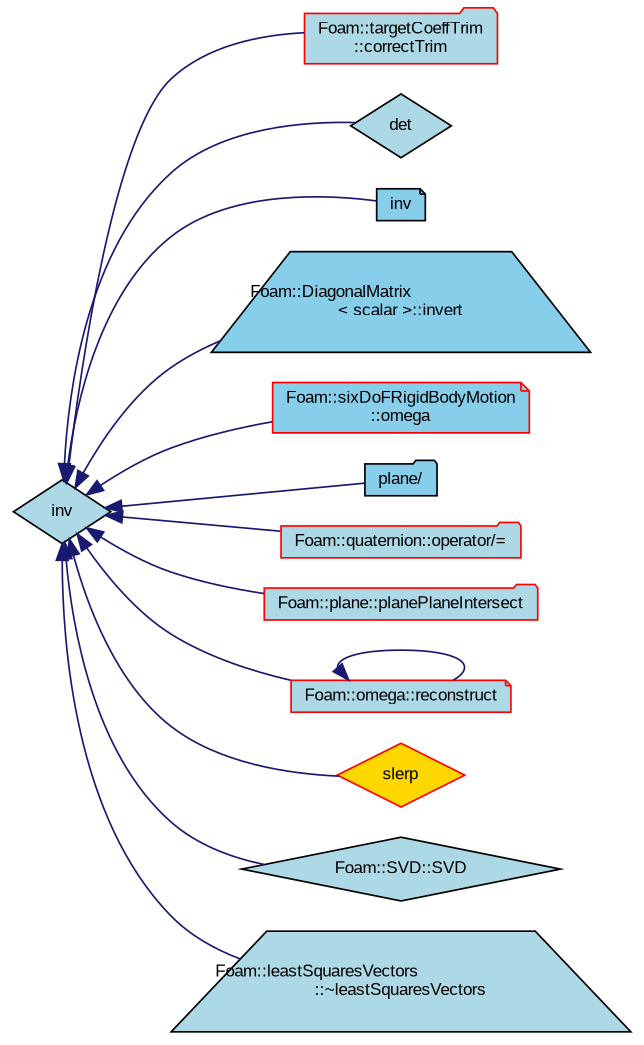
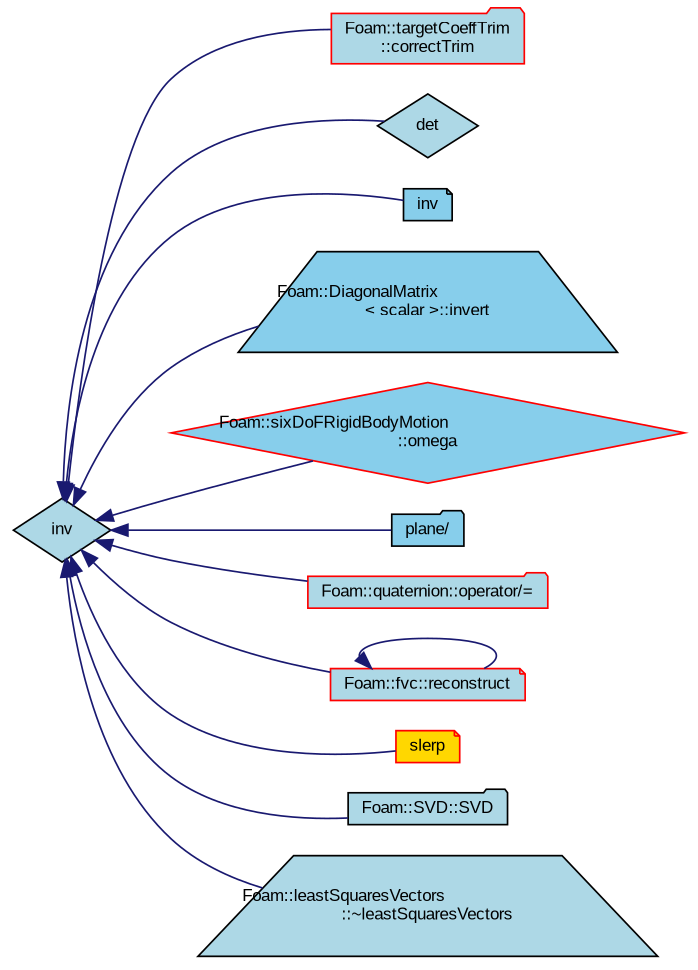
node "Foam::sixDoFRigidBodyMotion ::omega": shape note -> diamond
node "Foam::plane::planePlaneIntersect": removed
node "Foam::omega::reconstruct": label "Foam::omega::reconstruct" -> "Foam::fvc::reconstruct"
node "slerp": shape diamond -> note
node "Foam::SVD::SVD": shape diamond -> folder
